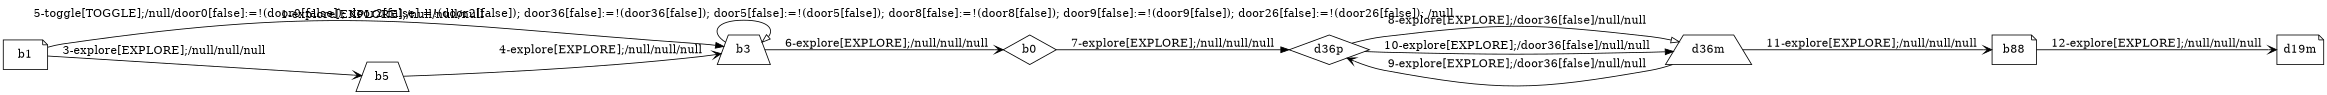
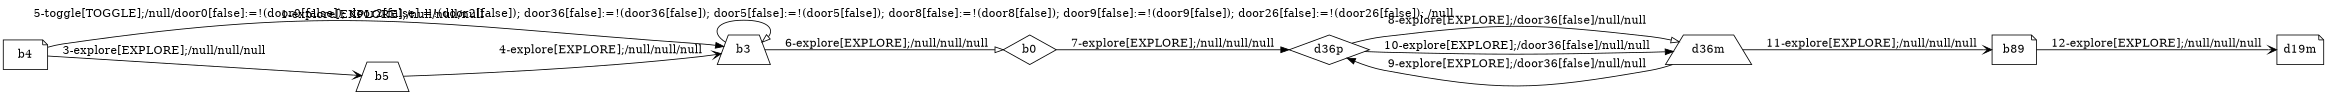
edge "b3" -> "b0": arrowhead vee -> onormal
node "b88": label "b88" -> "b89"
node "b1": label "b1" -> "b4"
edge "d36m" -> "d36p": arrowhead vee -> normal
